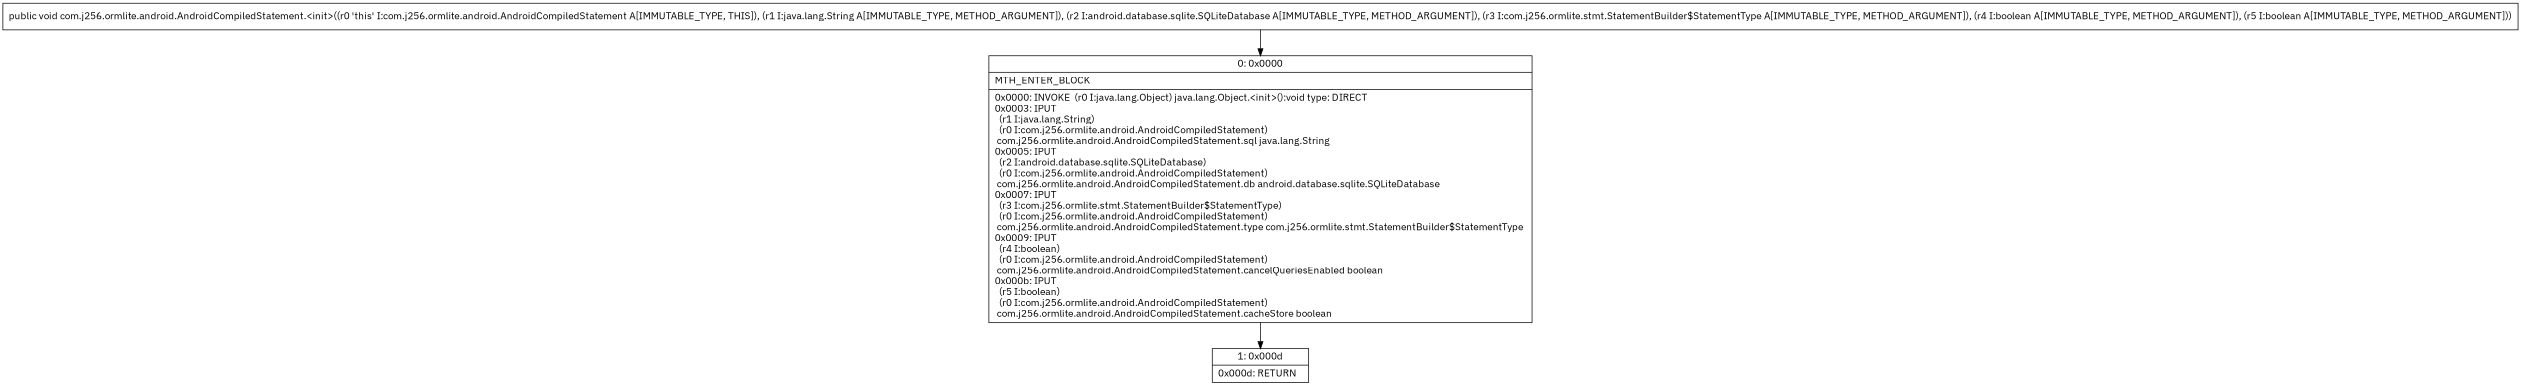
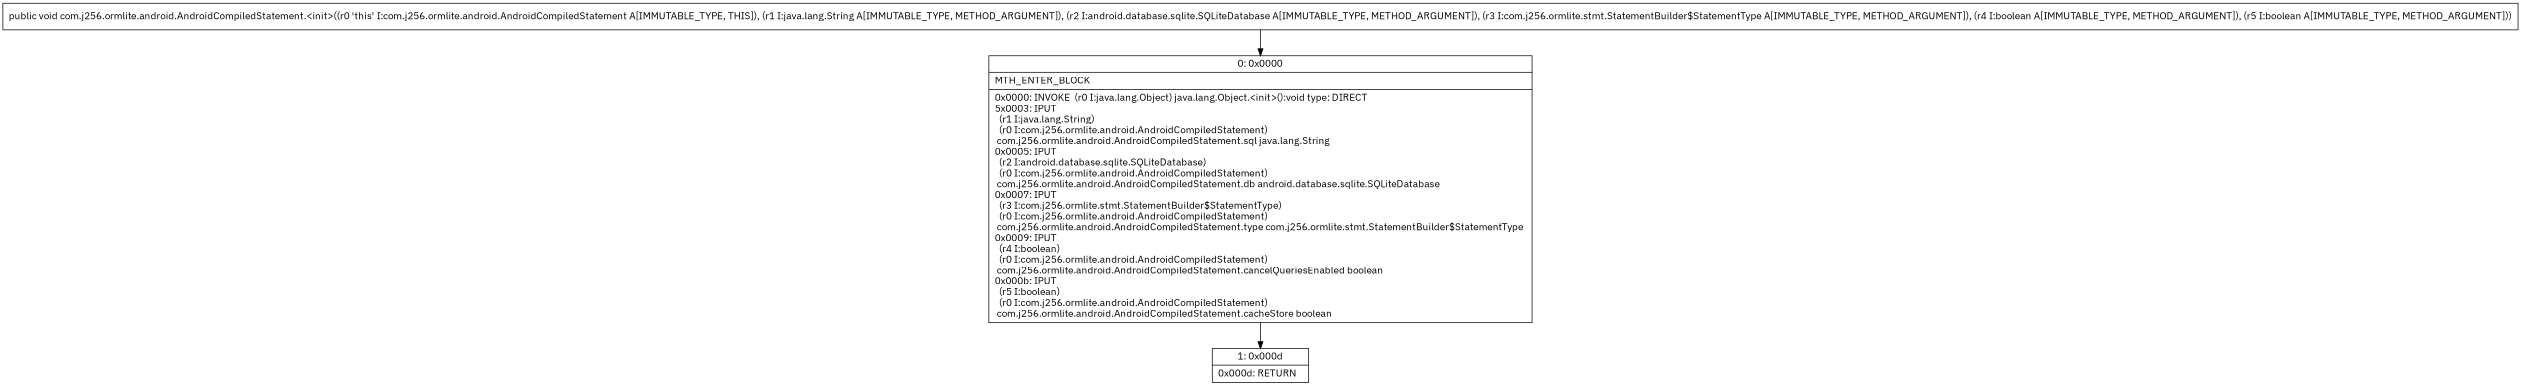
node "0: 0x0000": text "0x0003: IPUT" -> "5x0003: IPUT"
